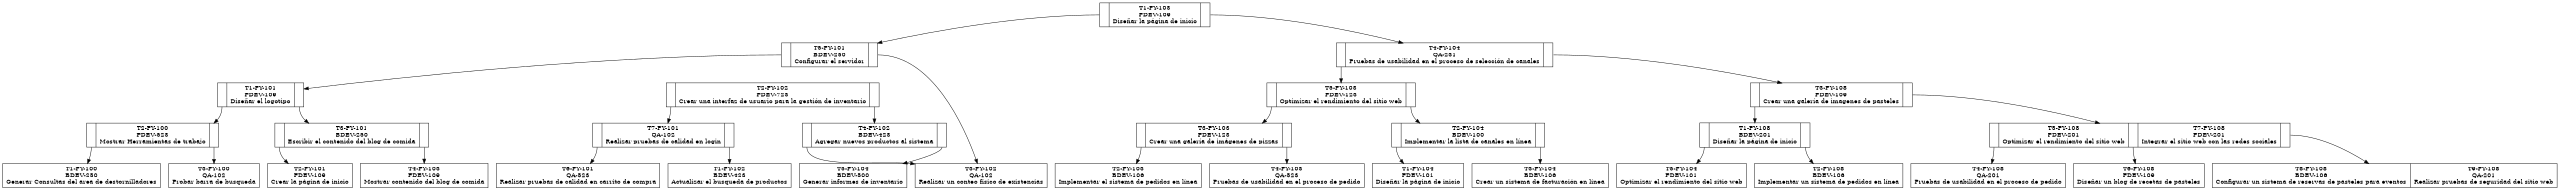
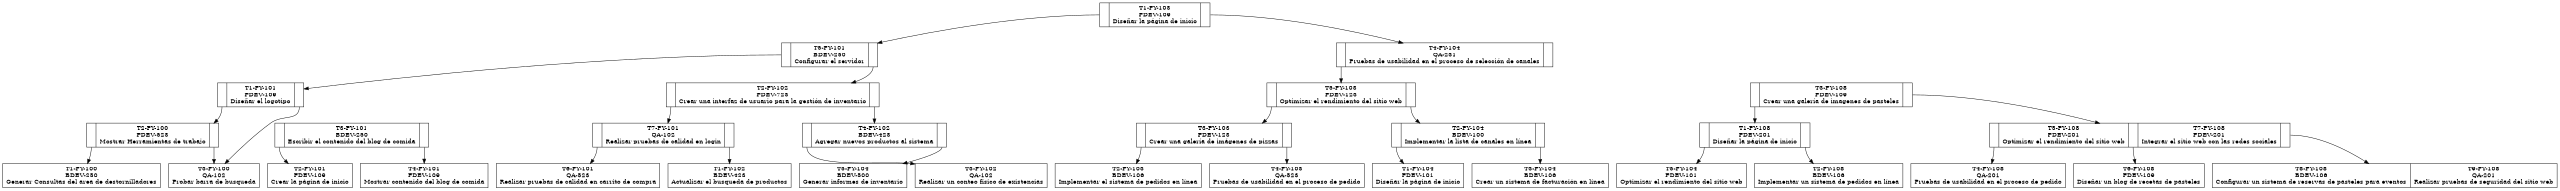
edge "T4-PY-104" -> "T3-PY-108": removed
edge "T5-PY-101" -> "T3-PY-102 QA-102 Realizar un conteo físico de existencias": now "T5-PY-101" -> "T2-PY-102"
edge "T1-PY-101" -> "T3-PY-101": now "T1-PY-101" -> "T3-PY-100 QA-102 Probar barra de busqueda"
node "T1-PY-108": text "BDEV-201" -> "FDEV-201"
node "T4-PY-103 FDEV-109 Mostrar contenido del blog de comida": label "T4-PY-103 FDEV-109 Mostrar contenido del blog de comida" -> "T4-PY-101 FDEV-109 Mostrar contenido del blog de comida"
